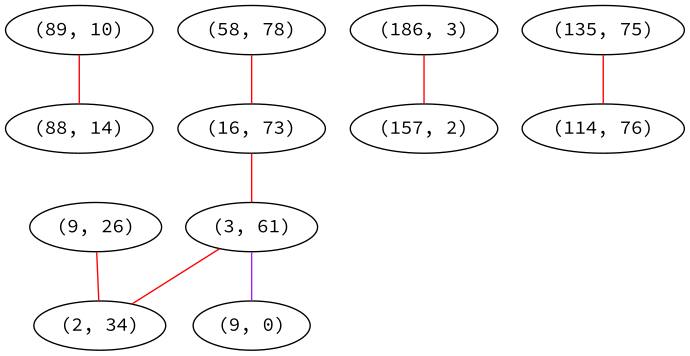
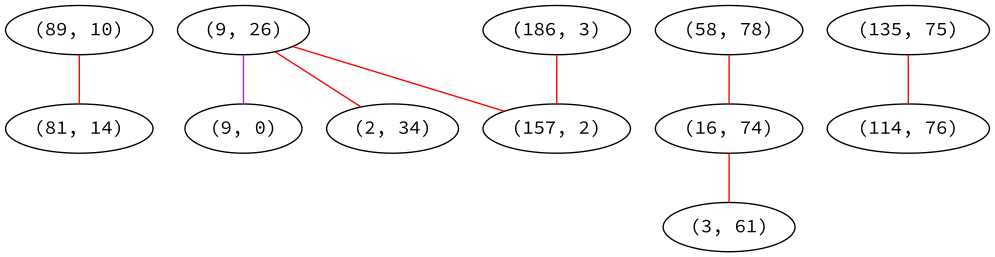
edge "(9, 26)" -- "(157, 2)": added
node "(88, 14)": label "(88, 14)" -> "(81, 14)"
node "(16, 73)": label "(16, 73)" -> "(16, 74)"
edge "(3, 61)" -- "(2, 34)": removed
edge "(3, 61)" -- "(9, 0)": now "(9, 26)" -- "(9, 0)"
